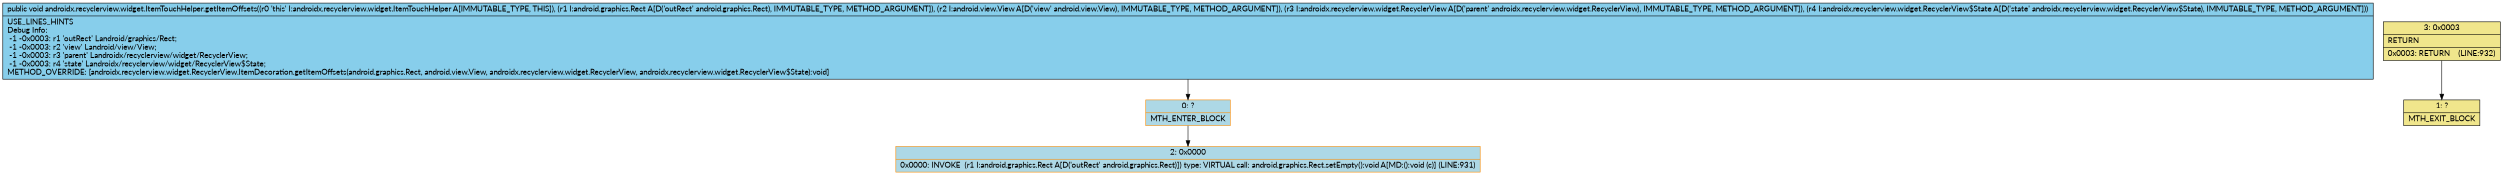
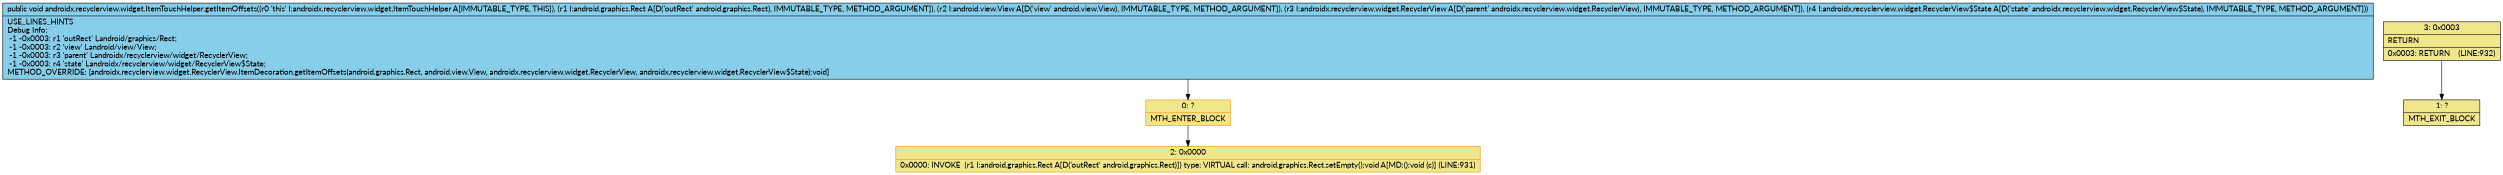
node "0: ?": fillcolor lightblue -> khaki
node "2: 0x0000": fillcolor lightblue -> khaki
